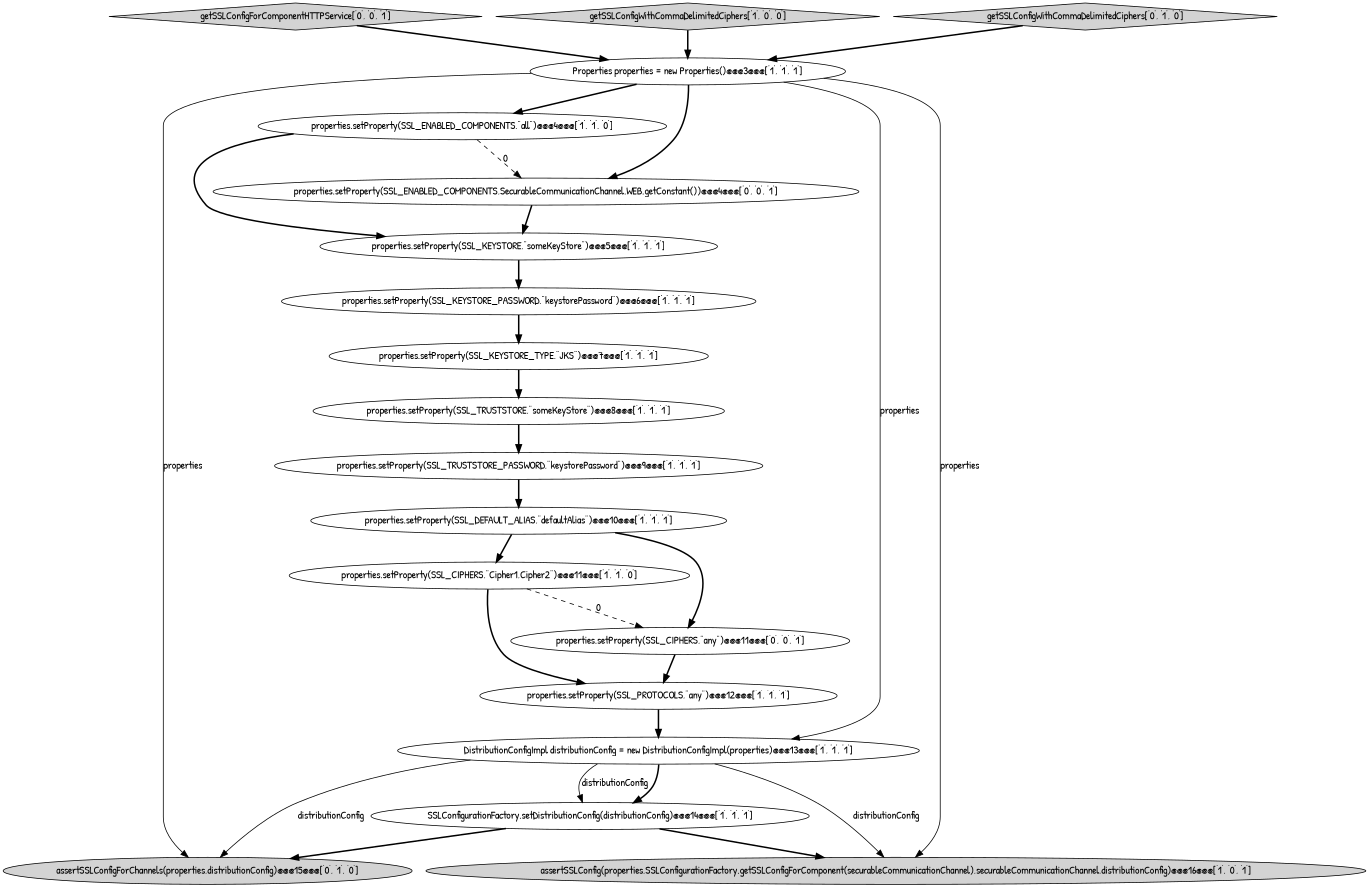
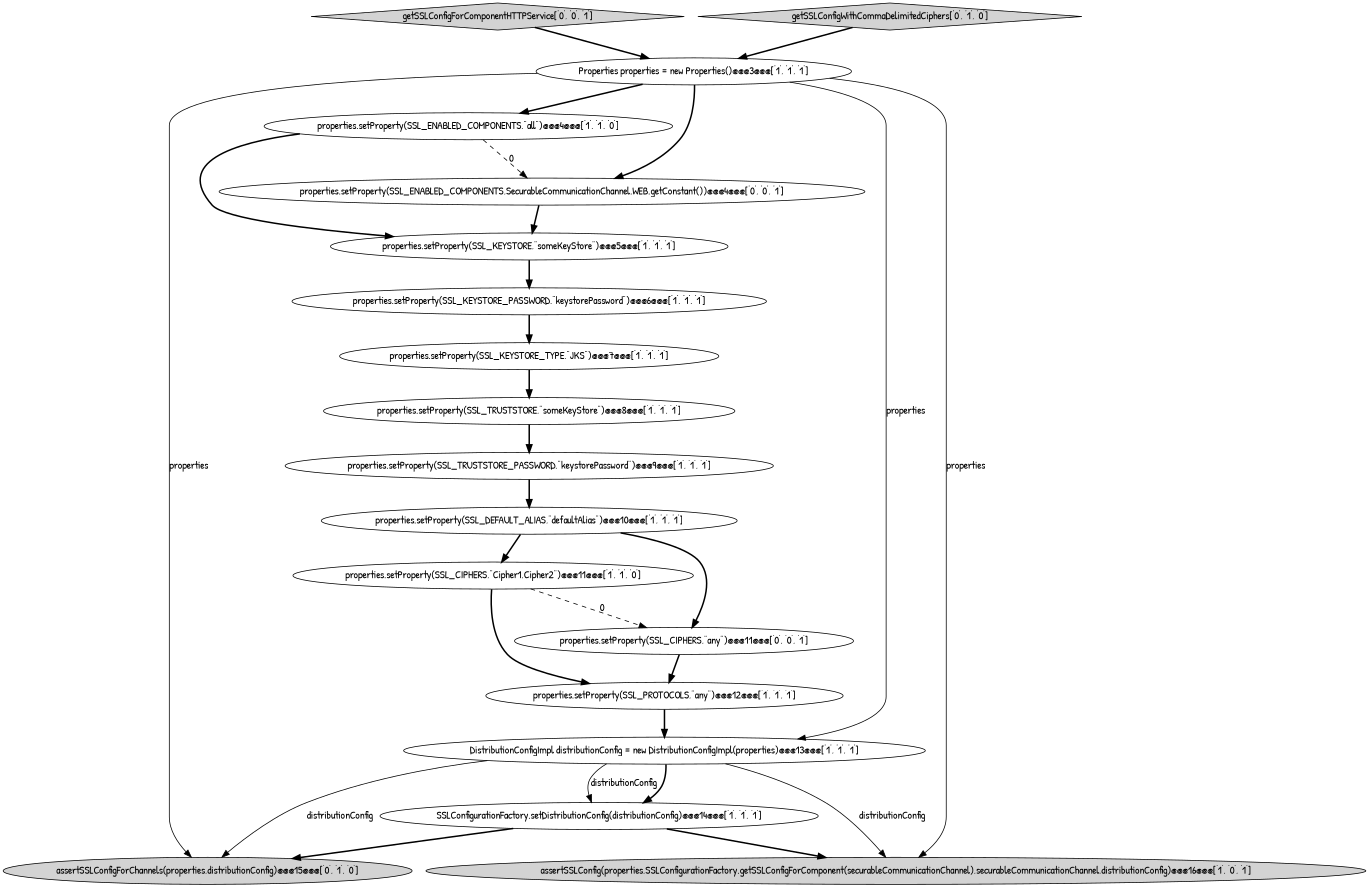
node "getSSLConfigWithCommaDelimitedCiphers['1', '0', '0']": removed
